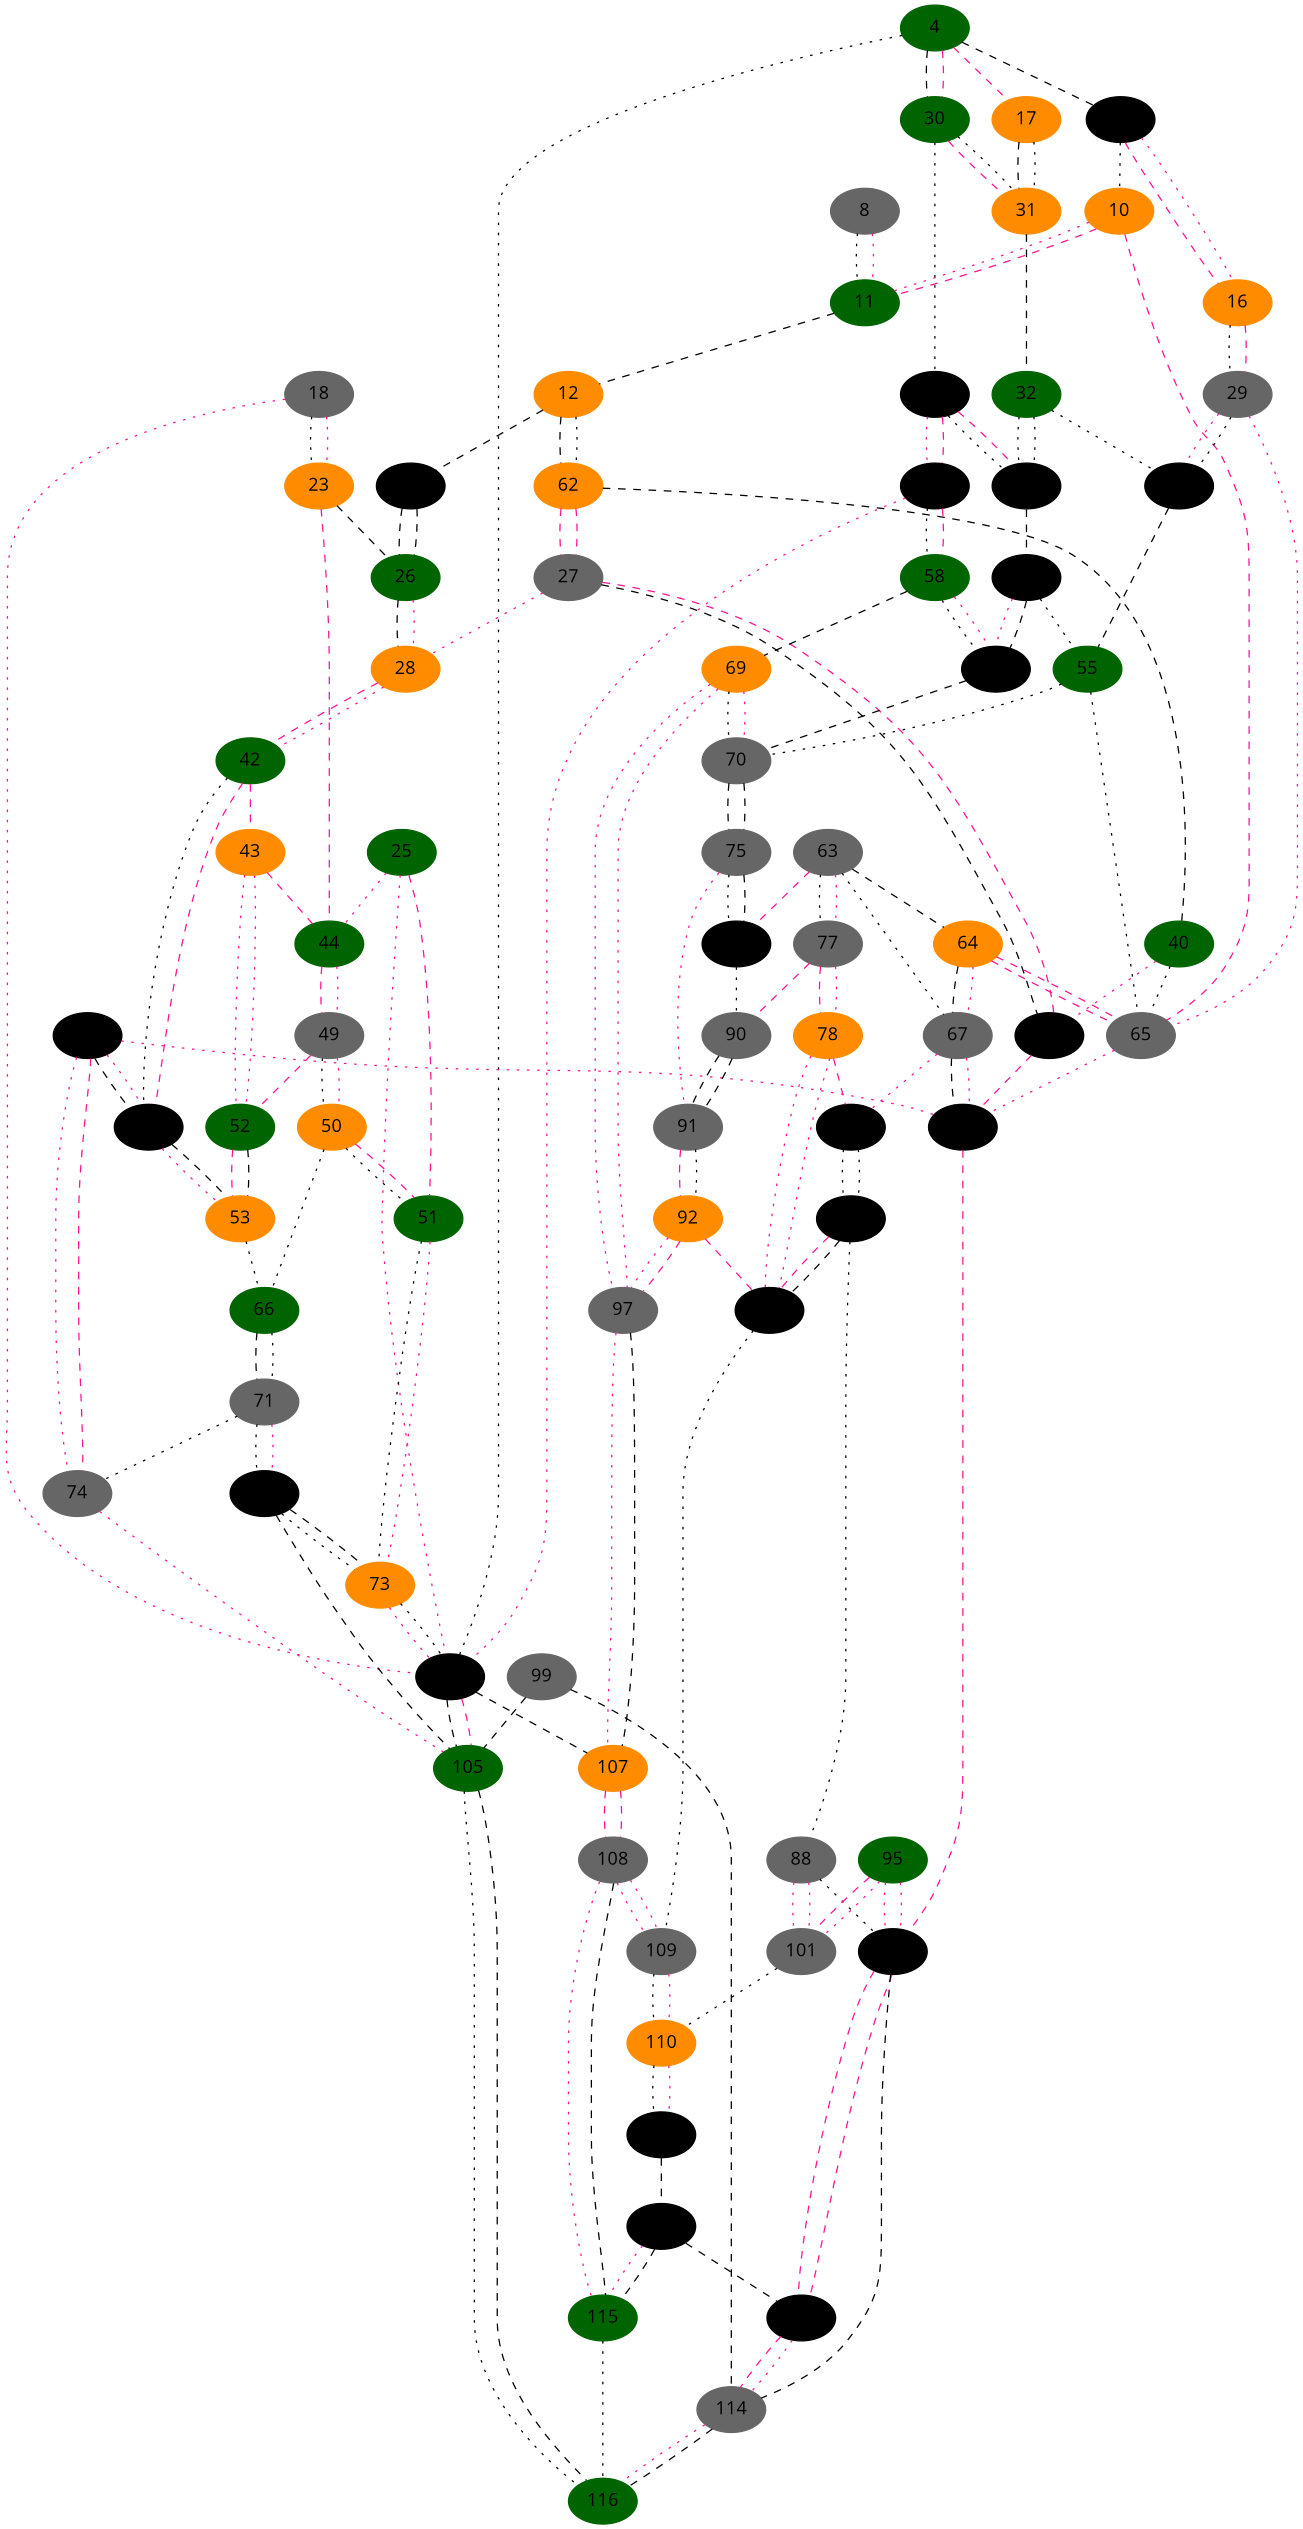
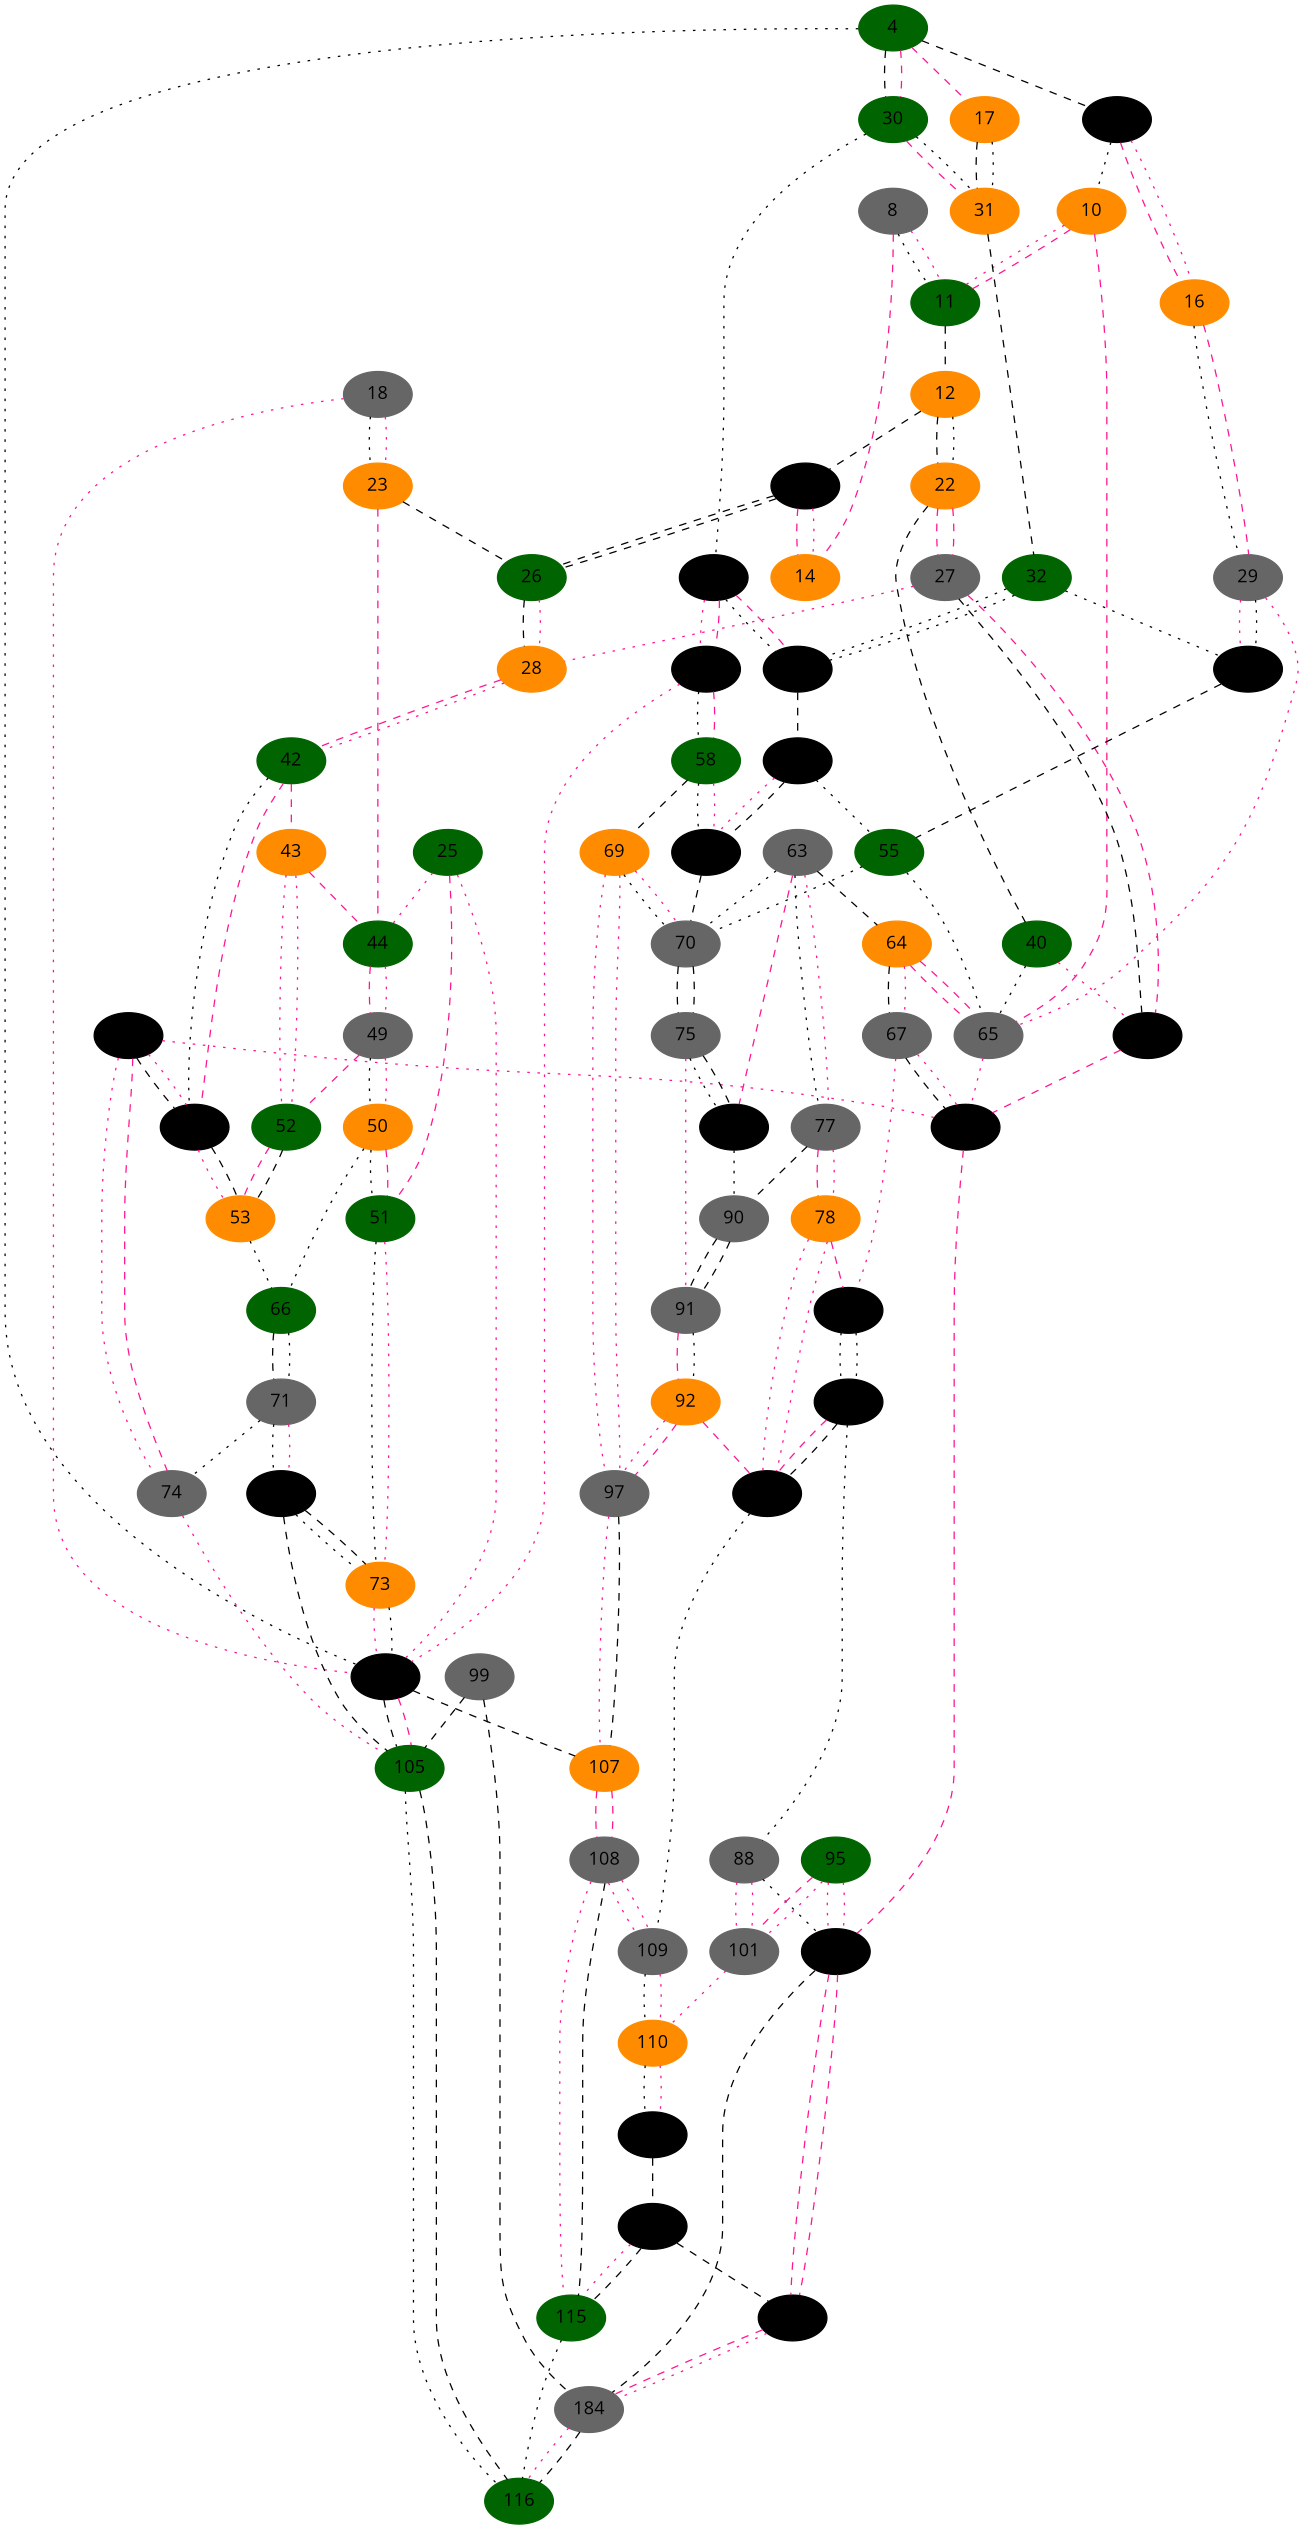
node "62": label "62" -> "22"
node "14": added
edge "63" -- "67": now "63" -- "70"
edge "77" -- "90": color deeppink -> black
edge "101" -- "110": color black -> deeppink
node "114": label "114" -> "184"
